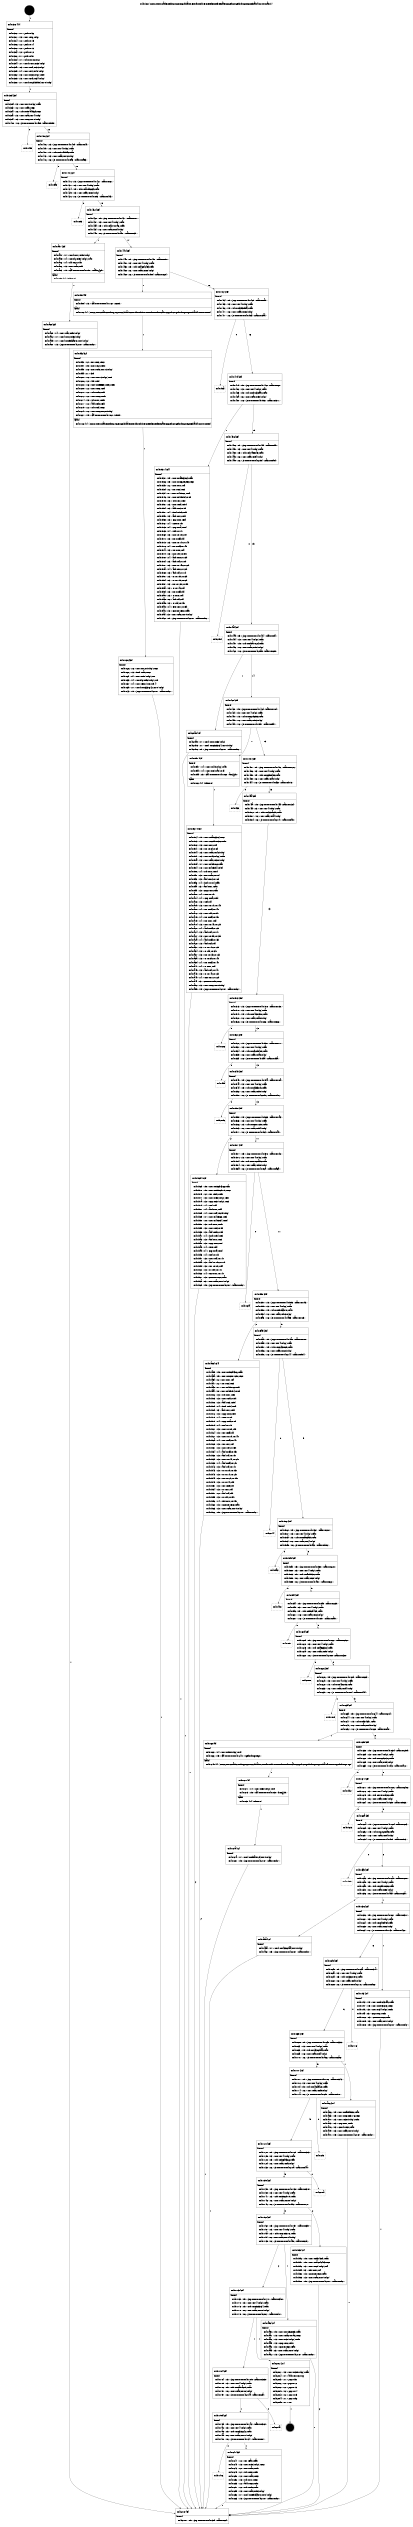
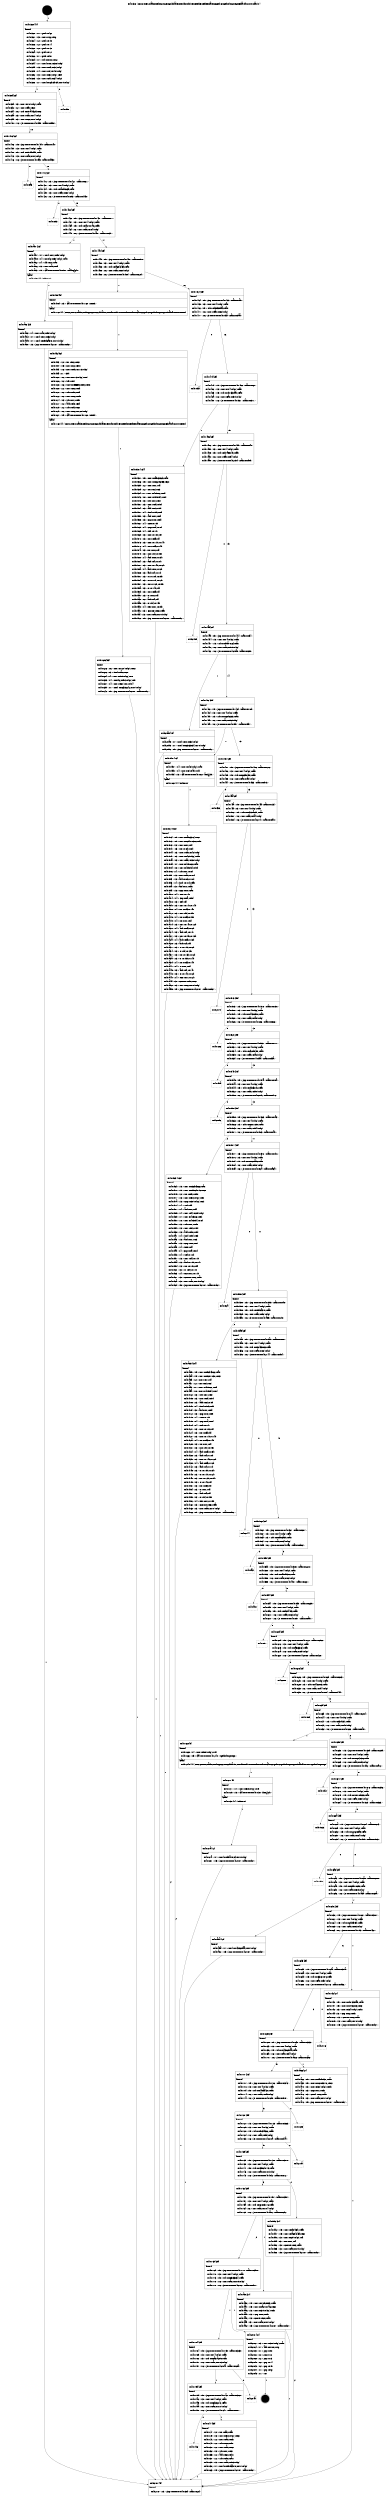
edge "0x4013ef [23]" -> "0x401d5e": now "0x4013c0 [47]" -> "0x401d5e"
node "0x40217b": added
edge "0x401a66 [27]" -> "0x402187 [5]": removed, label "1"
